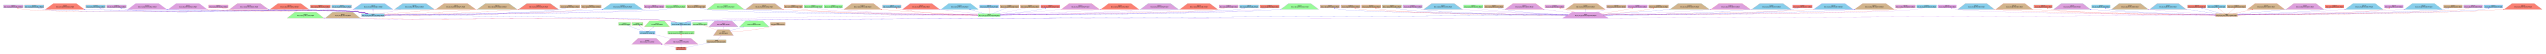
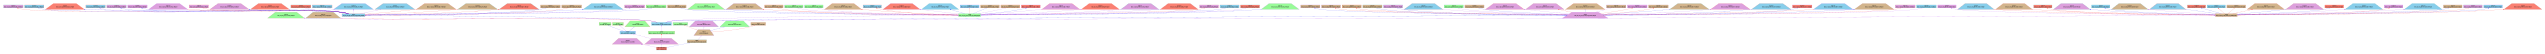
node "<spriteset> dump_car_pony_gen_2A_ss_loading_5_unflipped": shape trapezium -> box
node "<spriteset> dump_car_pony_gen_2A_ss_loaded_9_unflipped": shape box -> trapezium
